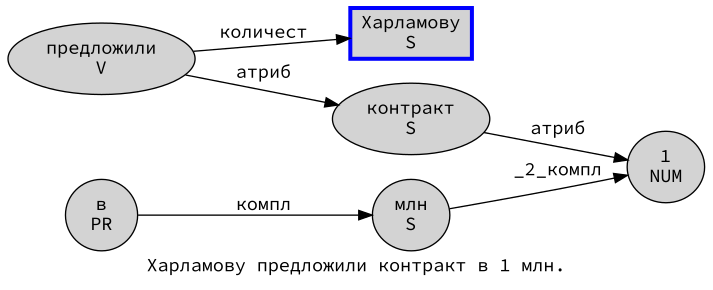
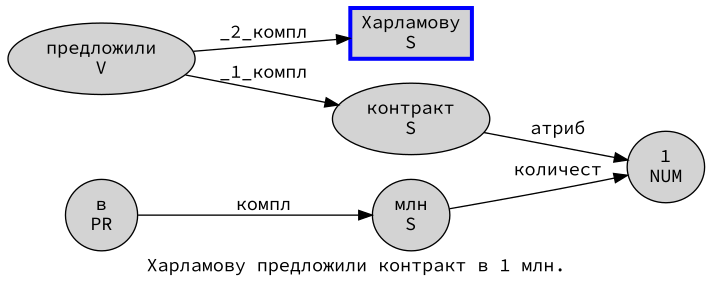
edge "предложили V" -> "Харламову S": label "количест" -> "_2_компл"
edge "предложили V" -> "контракт S": label "атриб" -> "_1_компл"
edge "млн S" -> "1 NUM": label "_2_компл" -> "количест"
